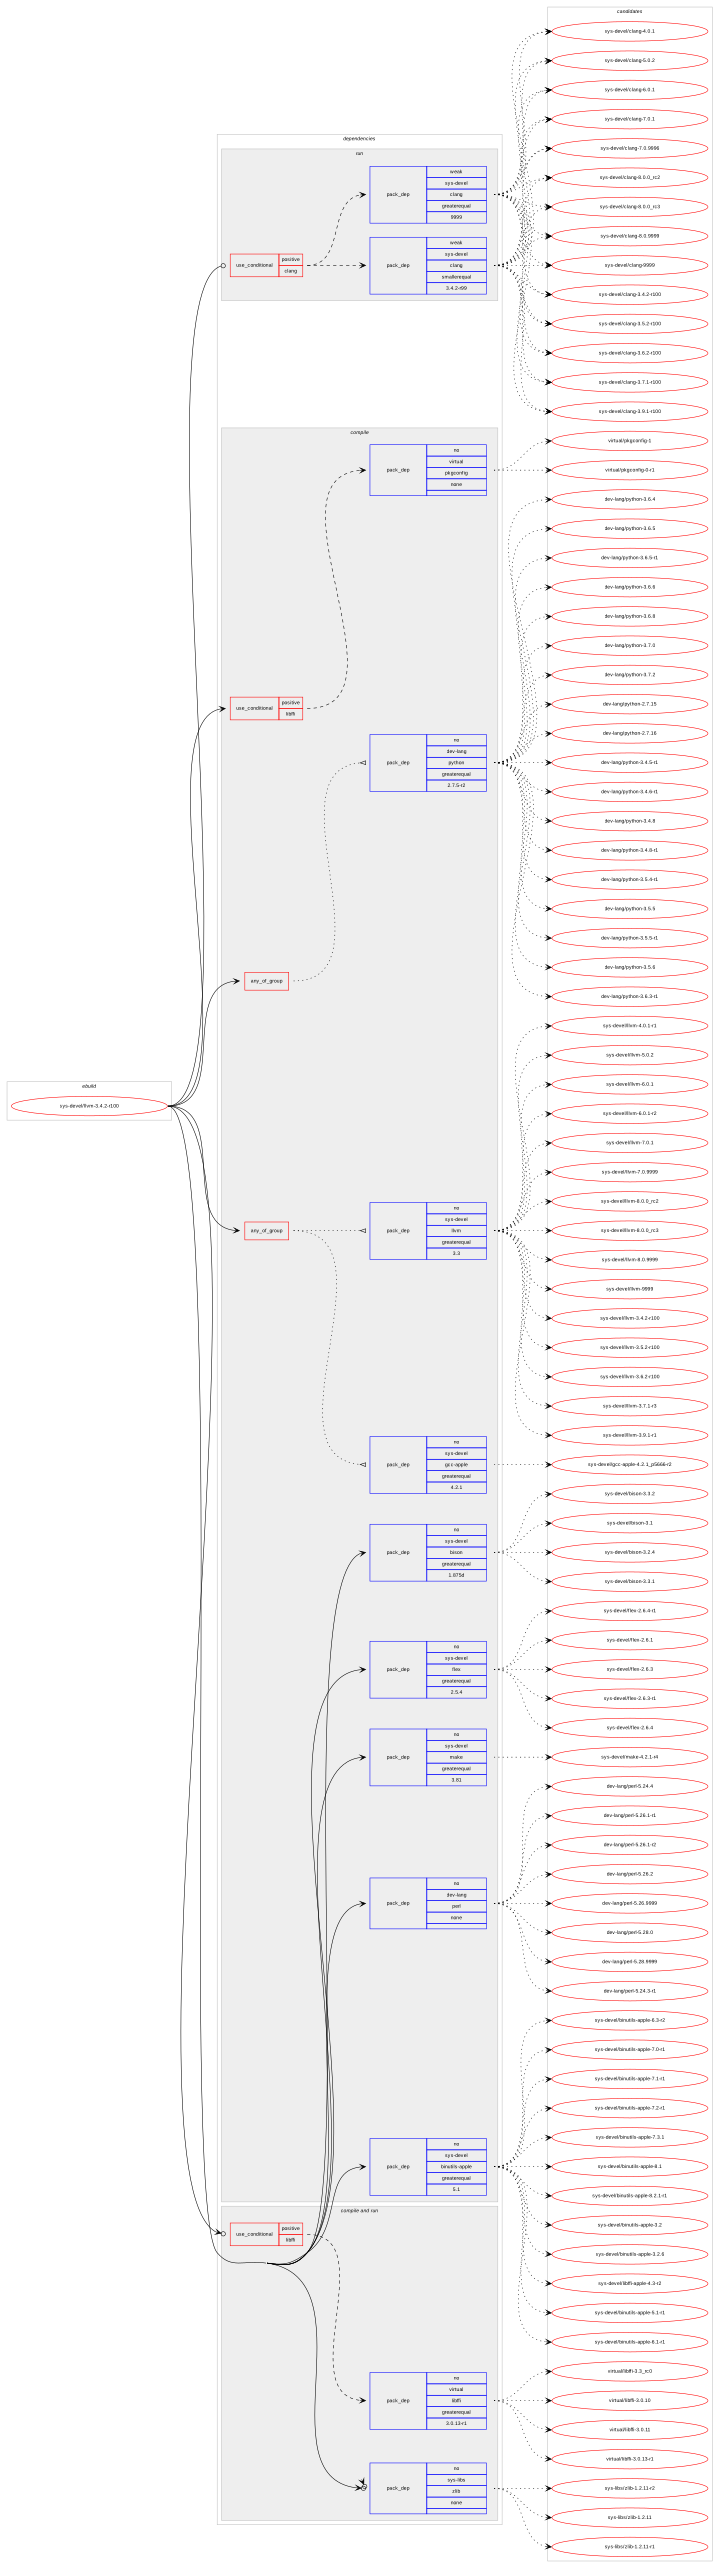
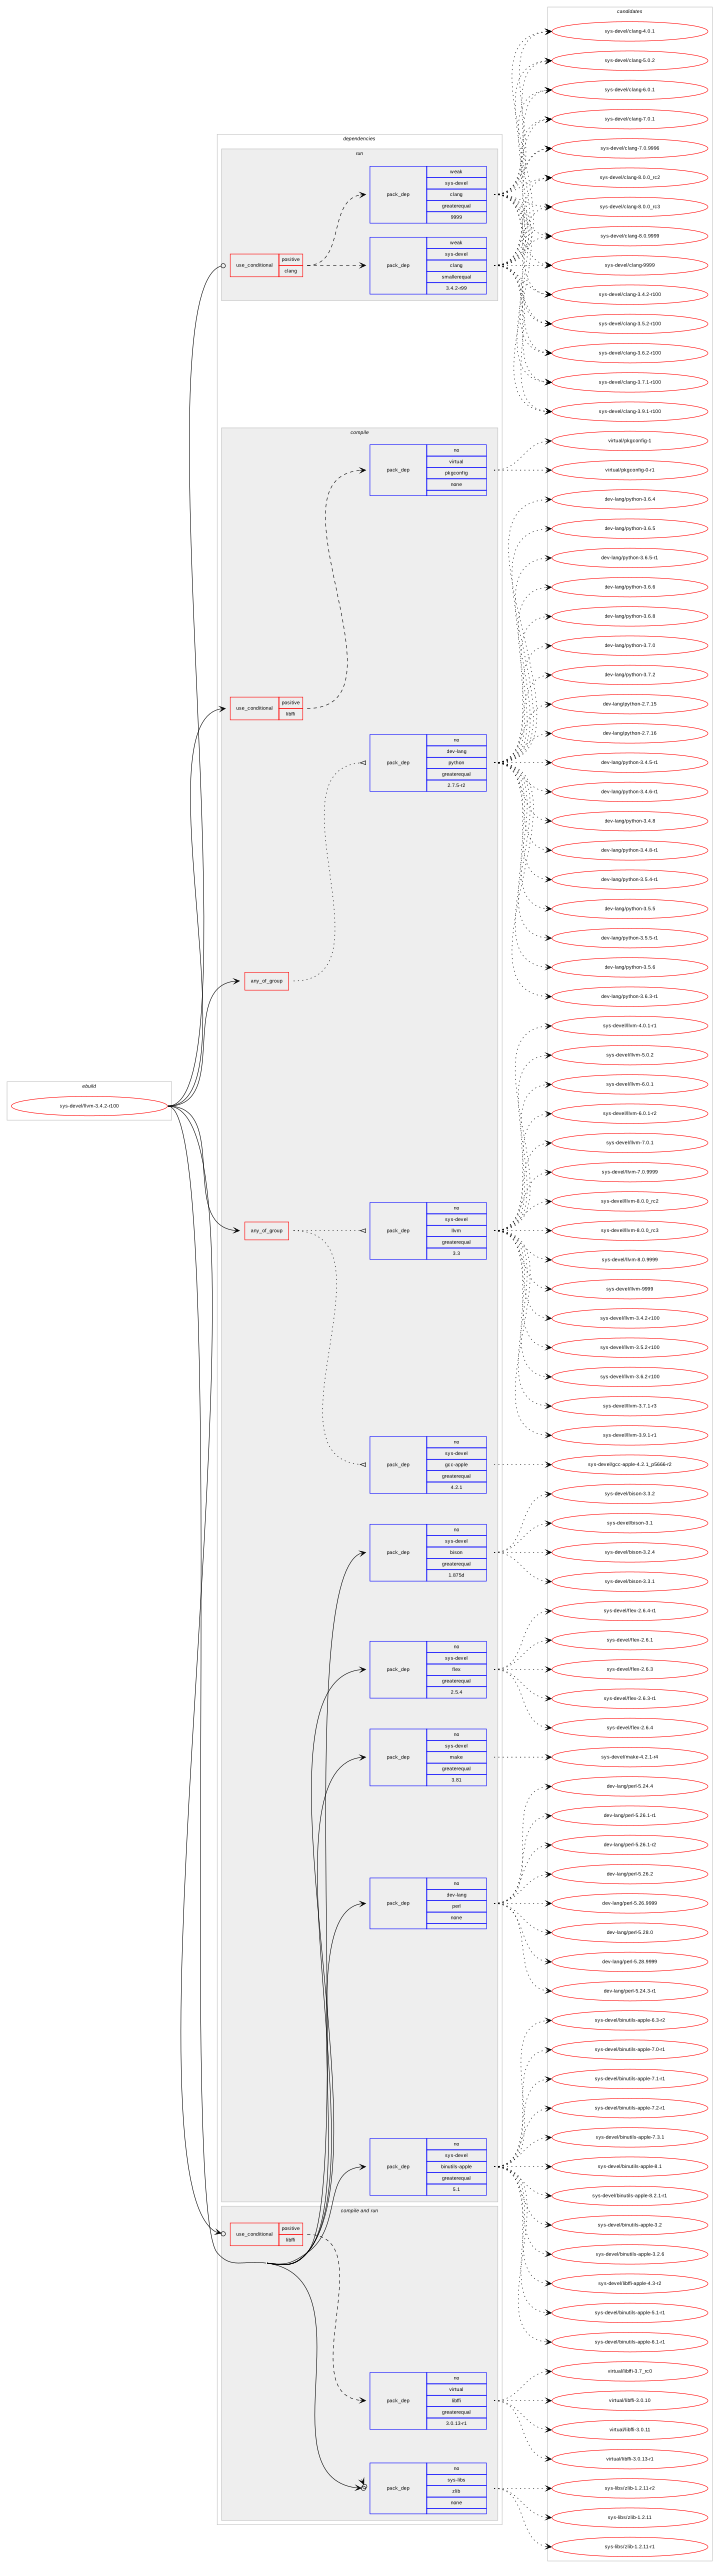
node "virtual/libffi-3.3_rc0": label "virtual/libffi-3.3_rc0" -> "virtual/libffi-3.7_rc0"
